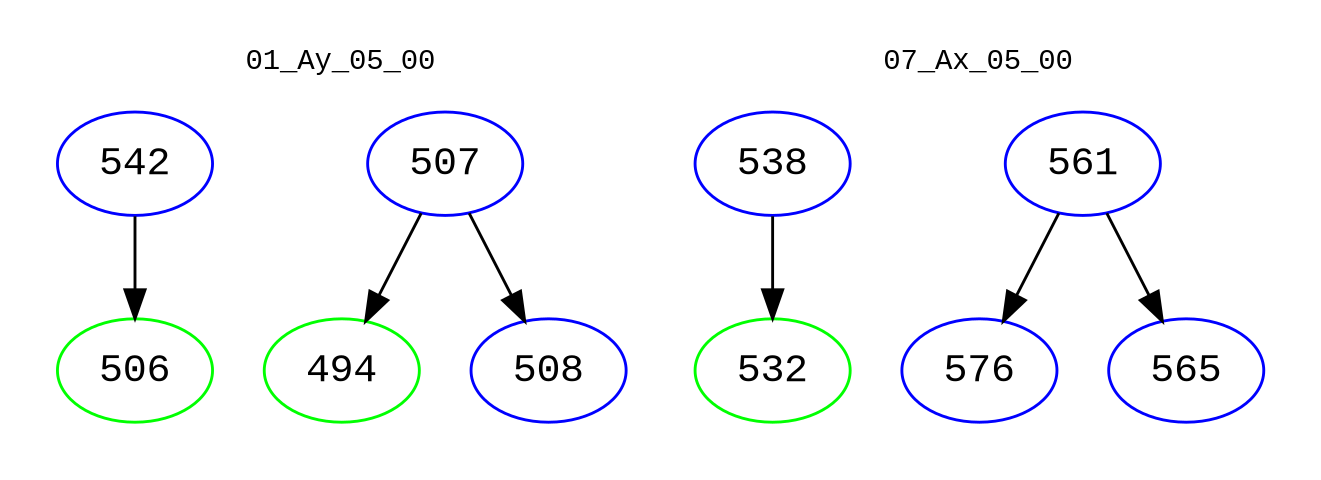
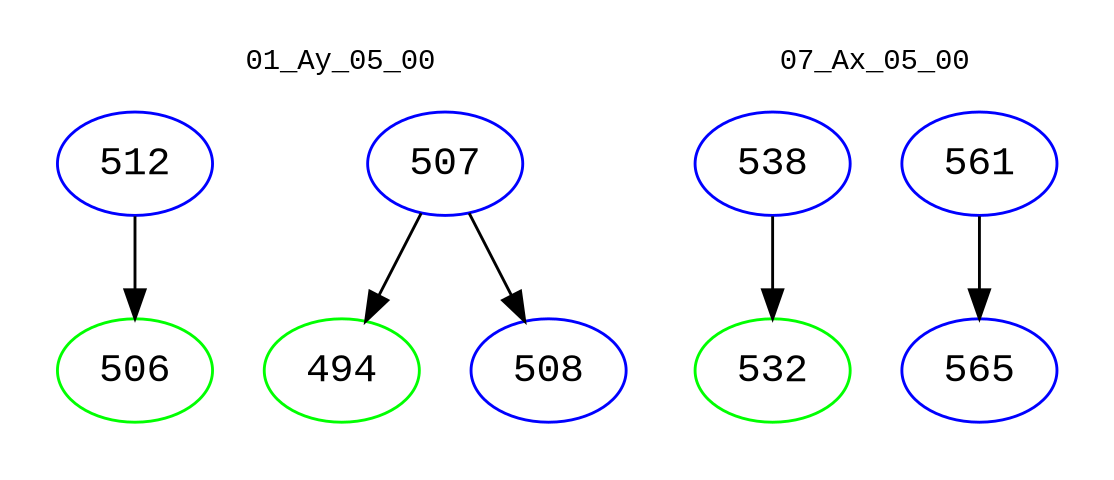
node "542": label "542" -> "512"
node "576": removed
